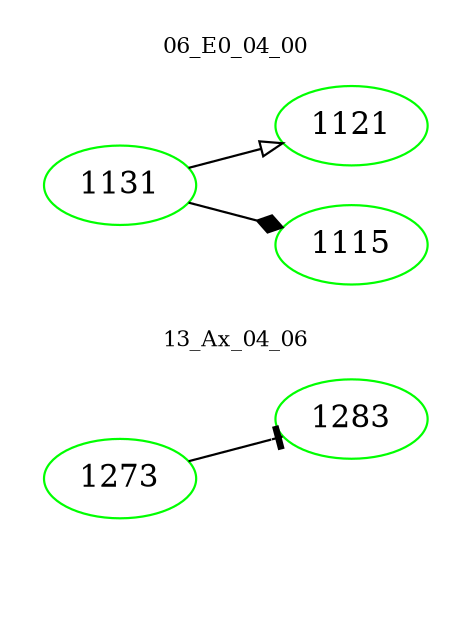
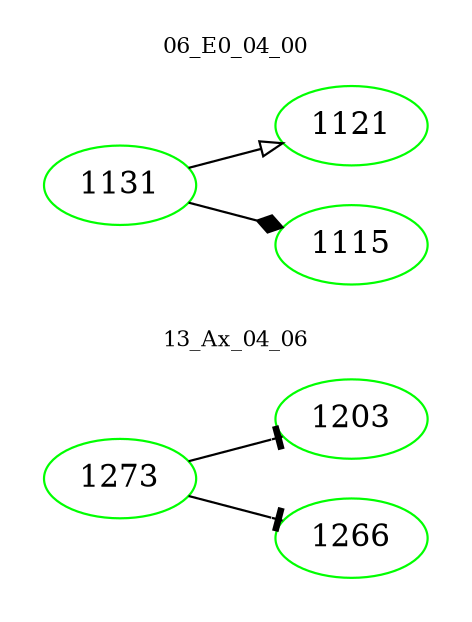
node "1283": label "1283" -> "1203"
node "1266": added
